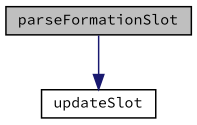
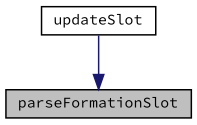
edge "parseFormationSlot" -> "updateSlot": reversed
